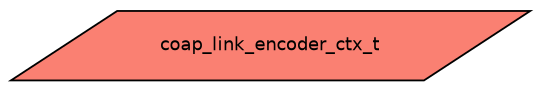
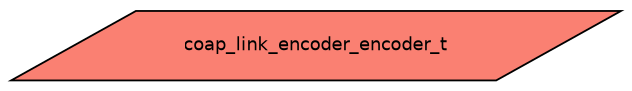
node "coap_link_encoder_ctx_t": label "coap_link_encoder_ctx_t" -> "coap_link_encoder_encoder_t"
